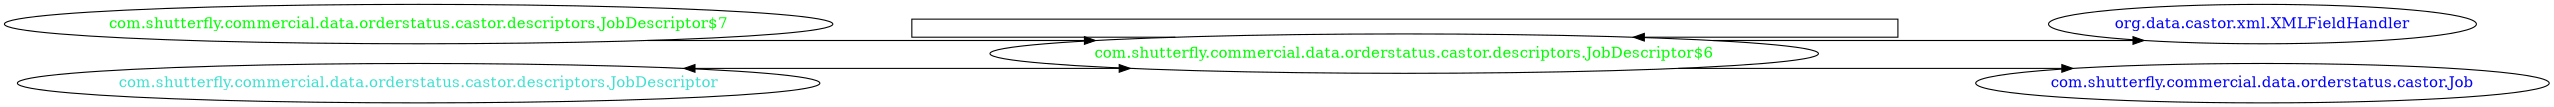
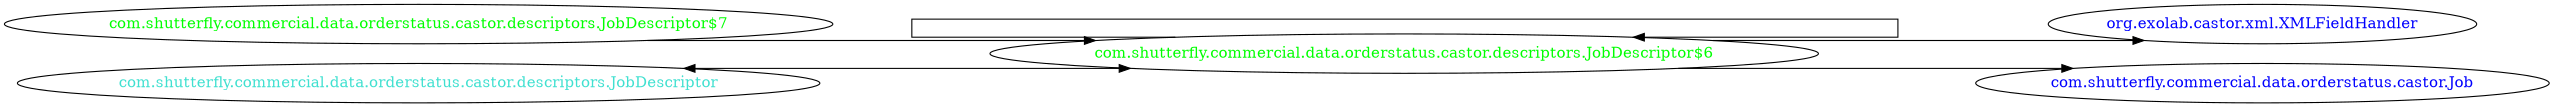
node "org.data.castor.xml.XMLFieldHandler": label "org.data.castor.xml.XMLFieldHandler" -> "org.exolab.castor.xml.XMLFieldHandler"
